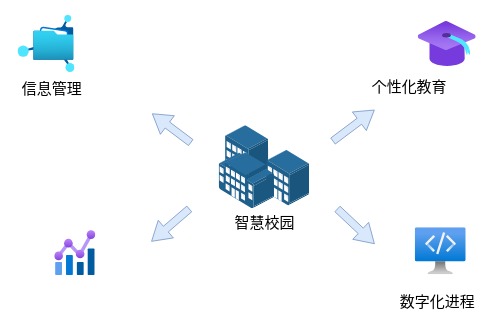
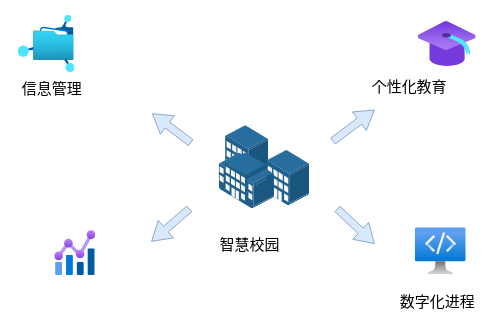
node "智慧校园": moved (264, 222) -> (249, 245)
